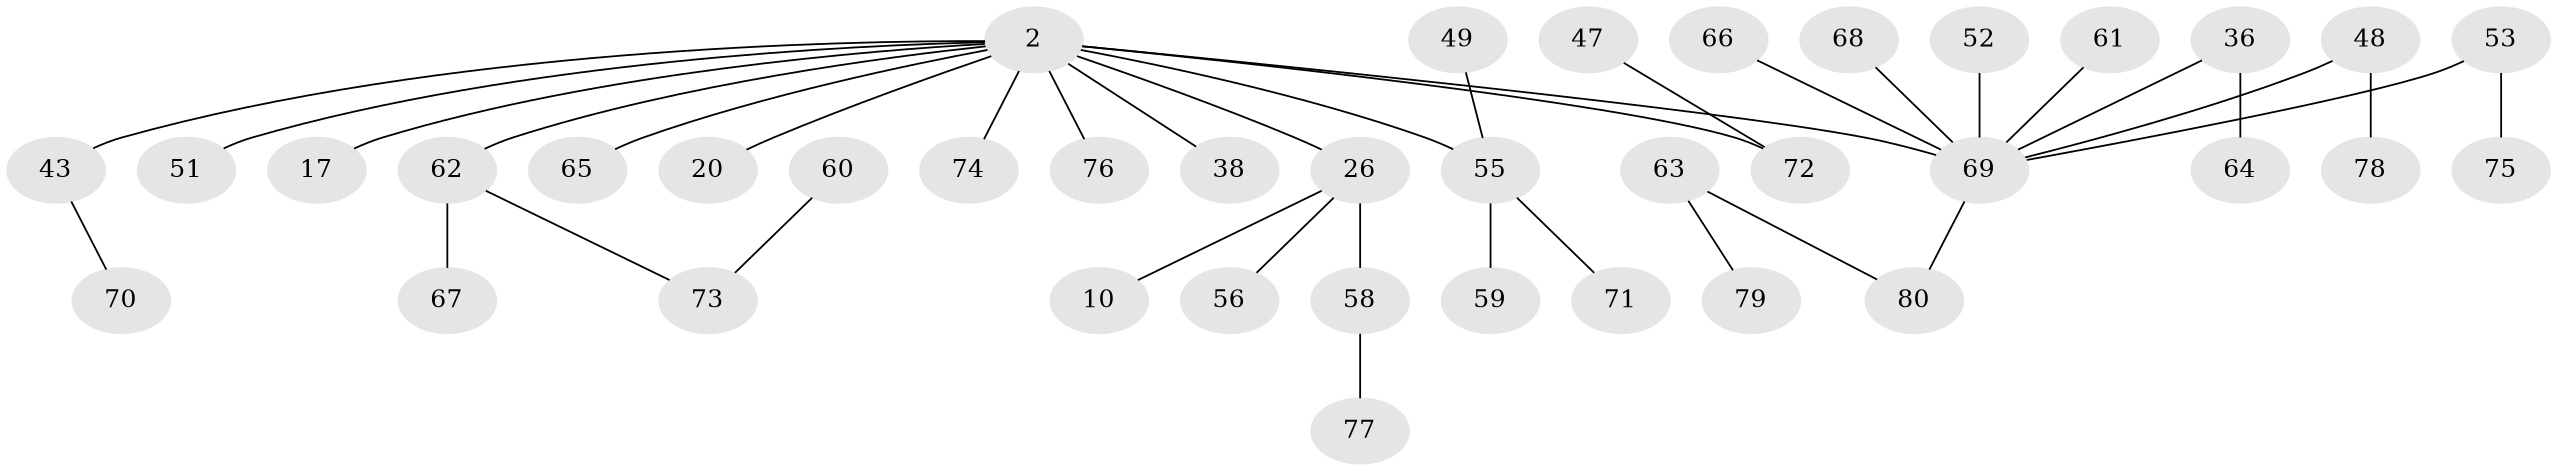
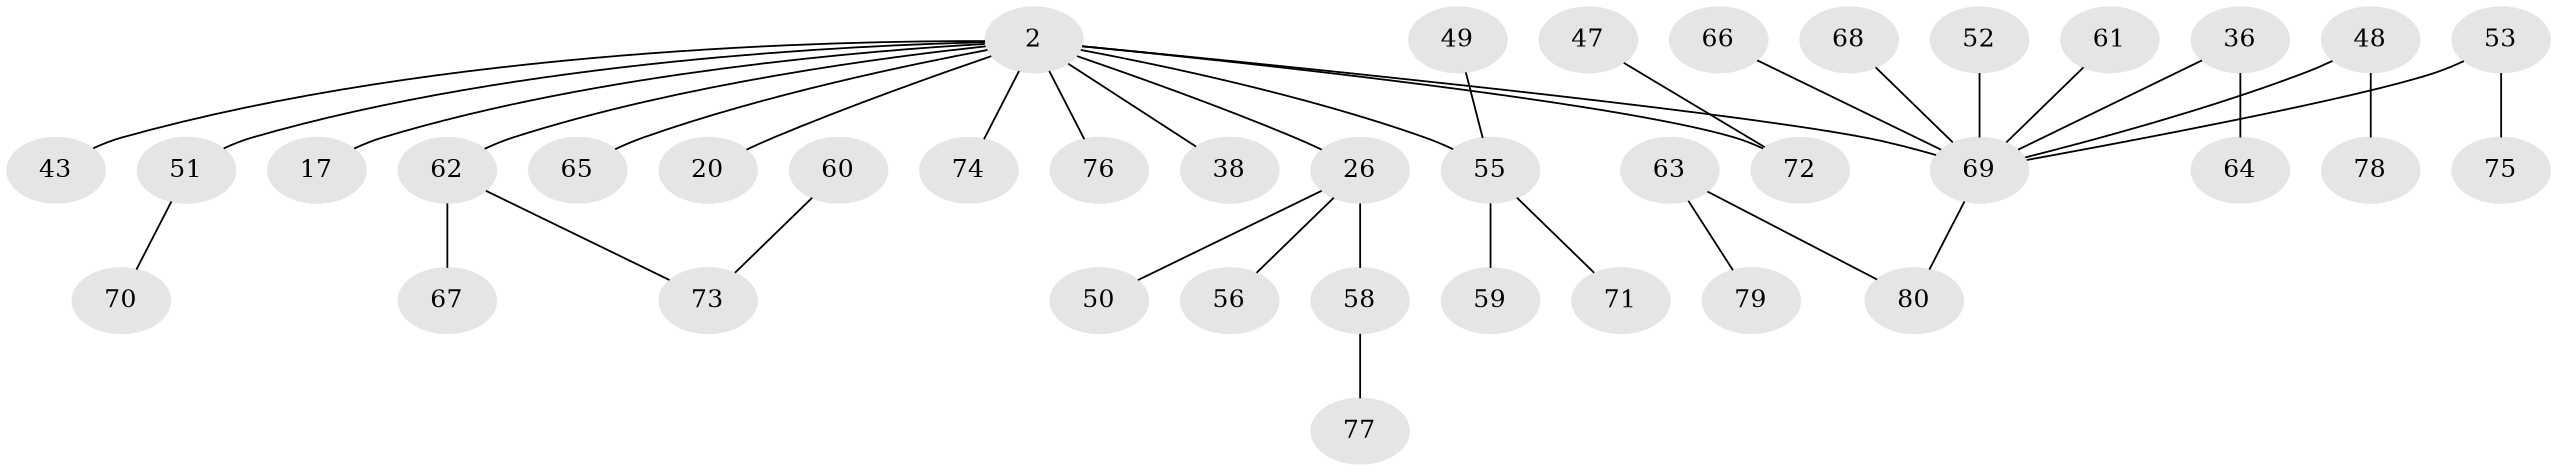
edge "43" -- "70": now "51" -- "70"
node "10": label "10" -> "50"
